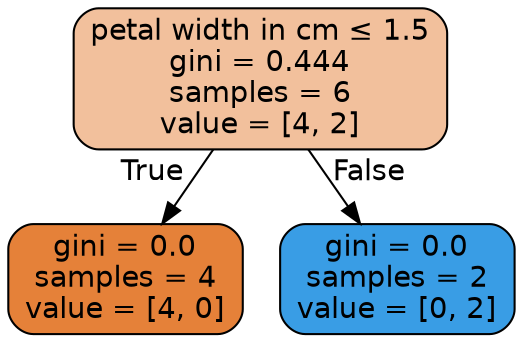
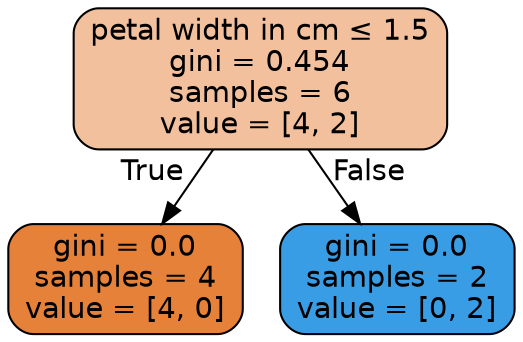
node "petal width in cm ≤ 1.5": text "gini = 0.444" -> "gini = 0.454"
